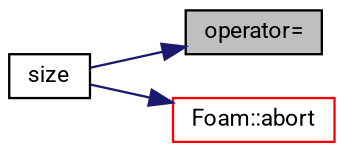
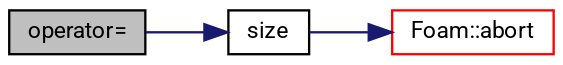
edge "size" -> "operator=": reversed
